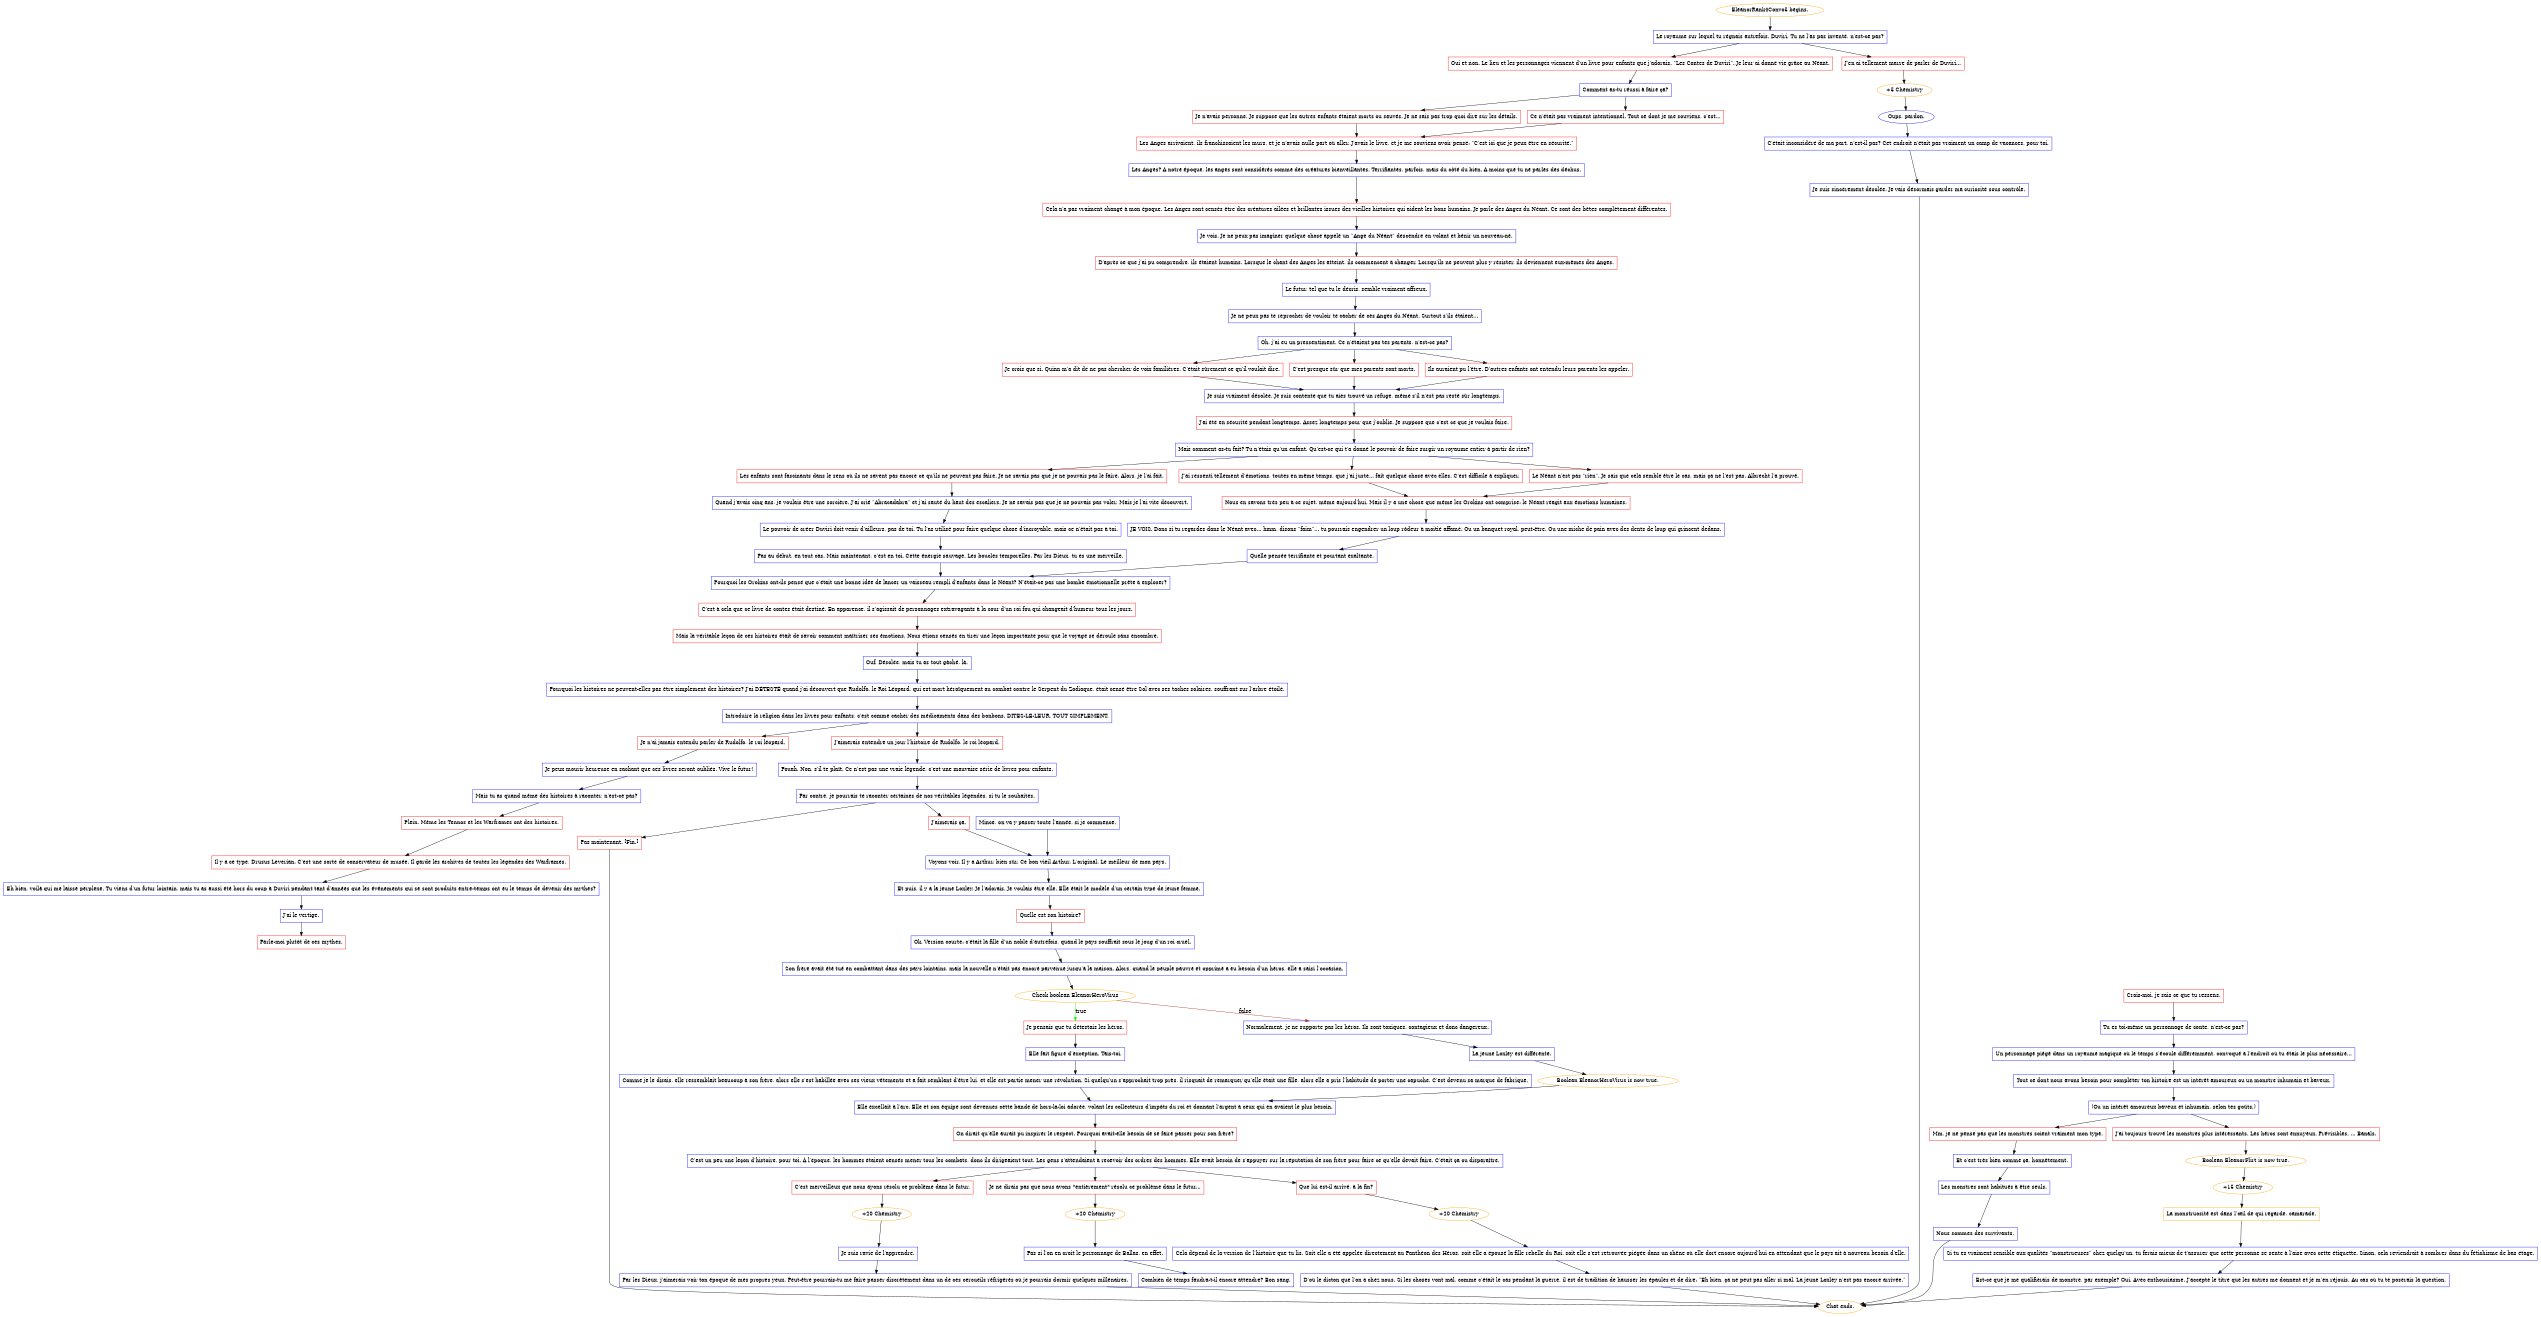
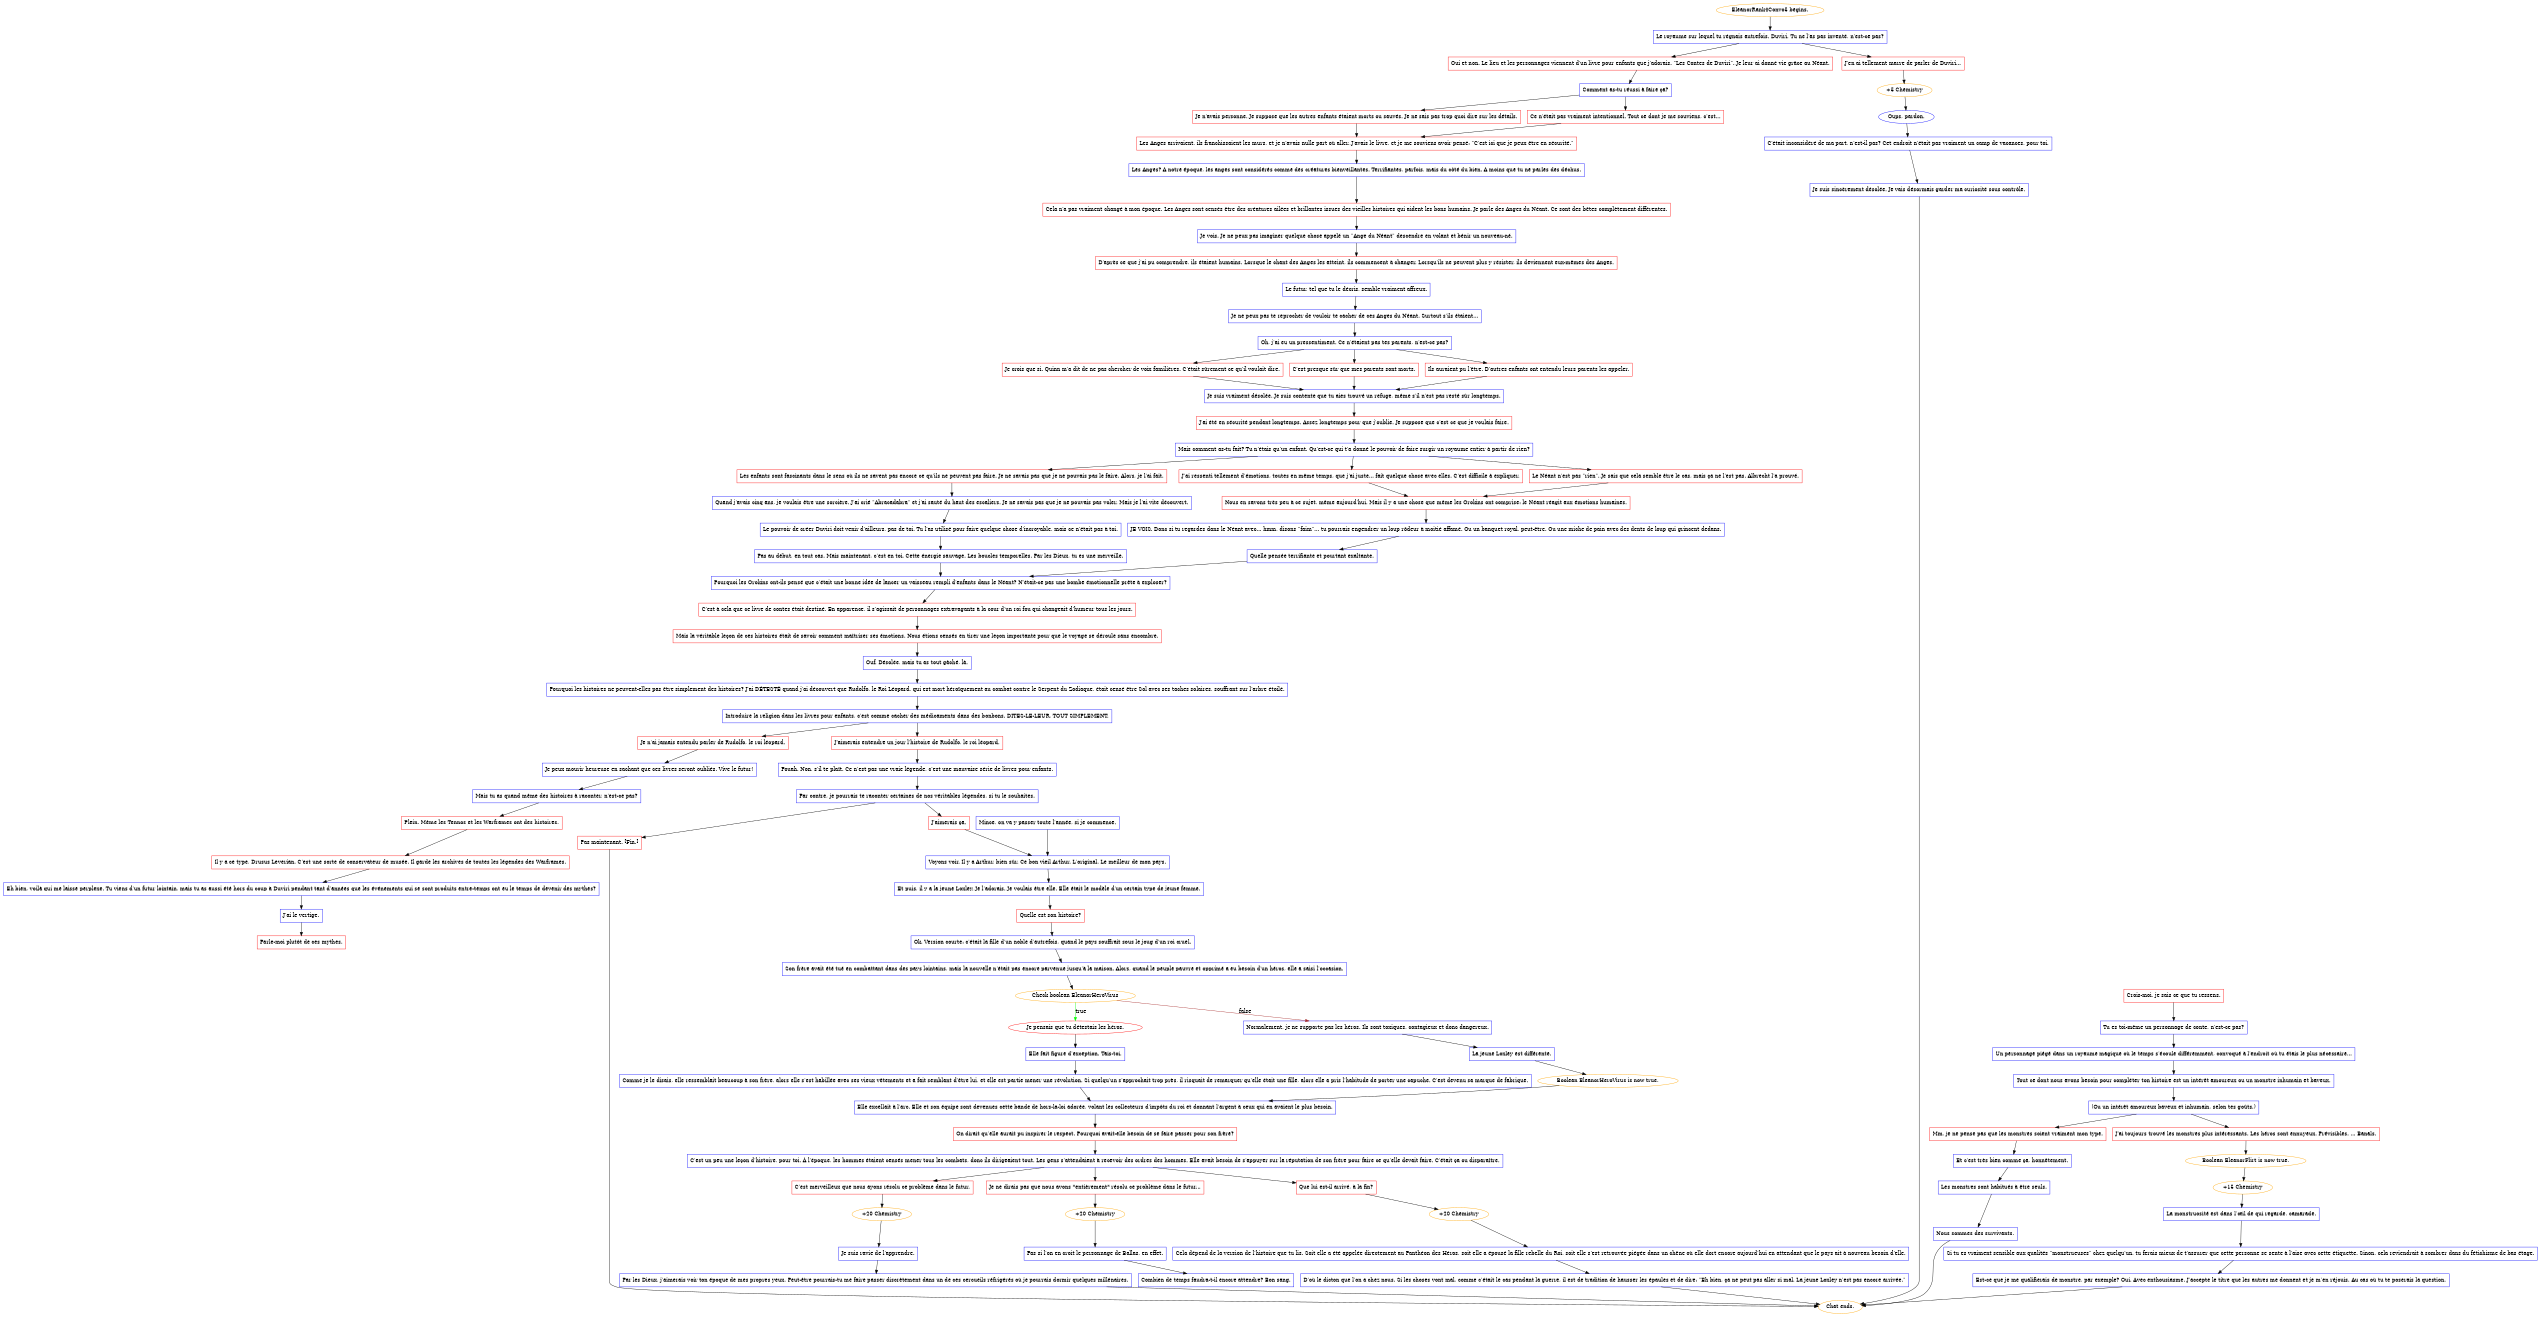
node "Je pensais que tu détestais les héros.": shape box -> ellipse
node "La monstruosité est dans l’œil de qui regarde, camarade.": color orange -> blue
